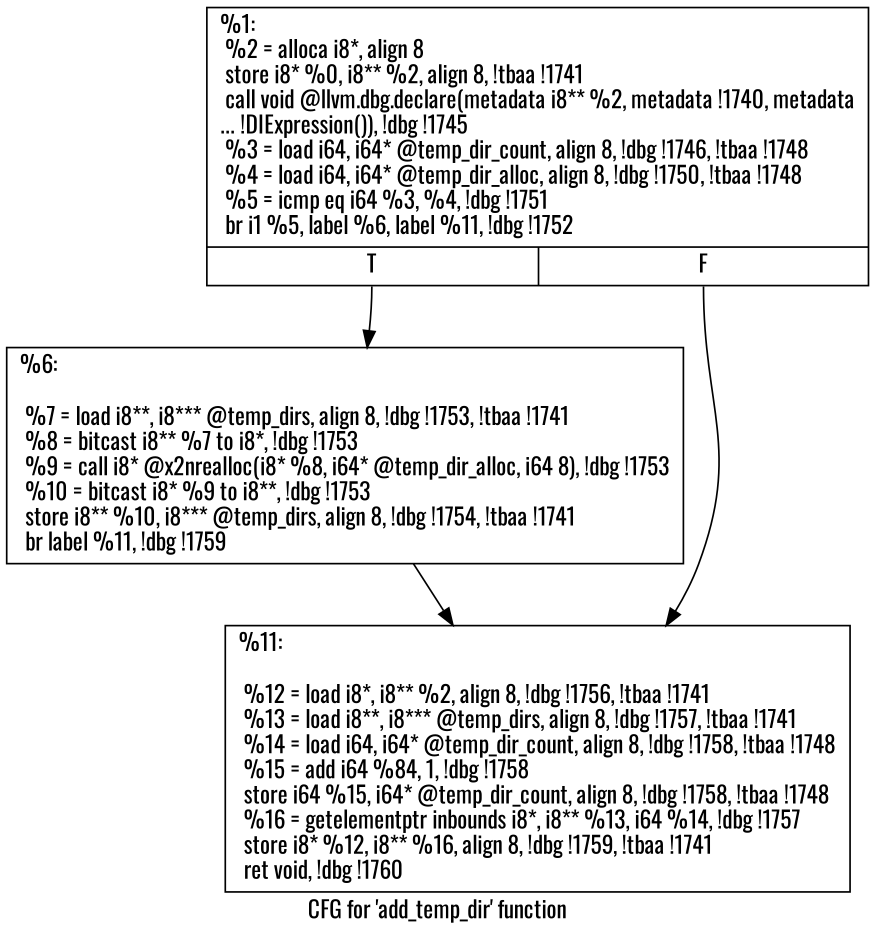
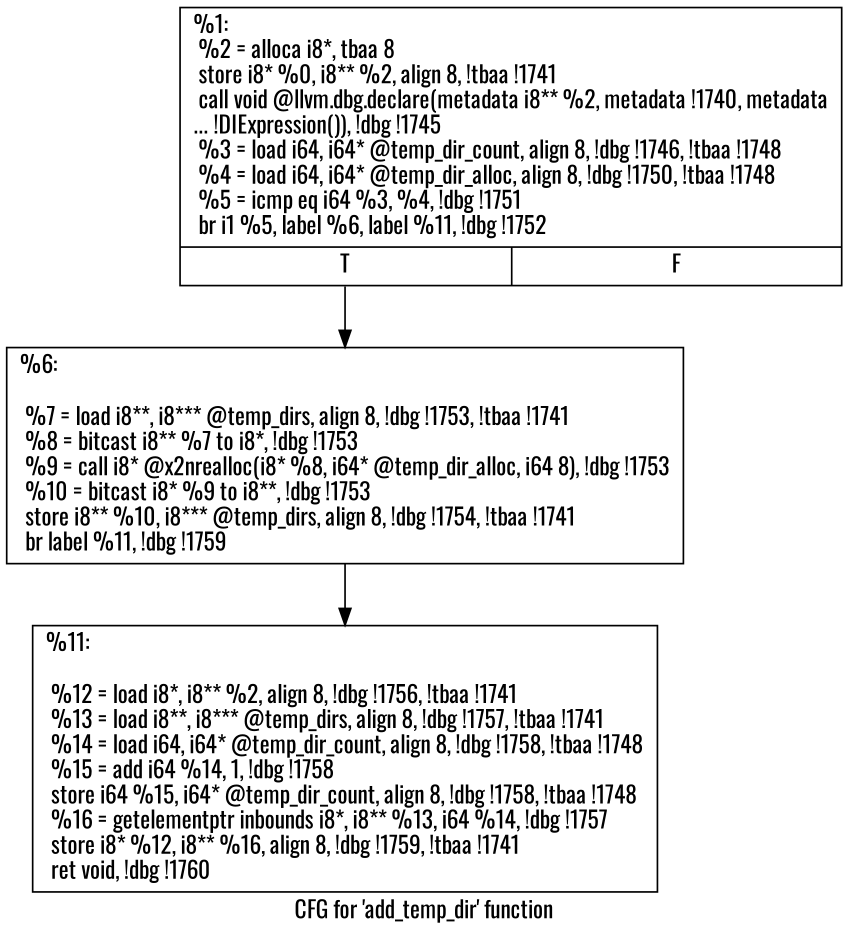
node "%1:": text "%2 = alloca i8*, align 8" -> "%2 = alloca i8*, tbaa 8"
edge "%1:" -> "%11:": removed
node "%11:": text "%15 = add i64 %84, 1, !dbg !1758" -> "%15 = add i64 %14, 1, !dbg !1758"
